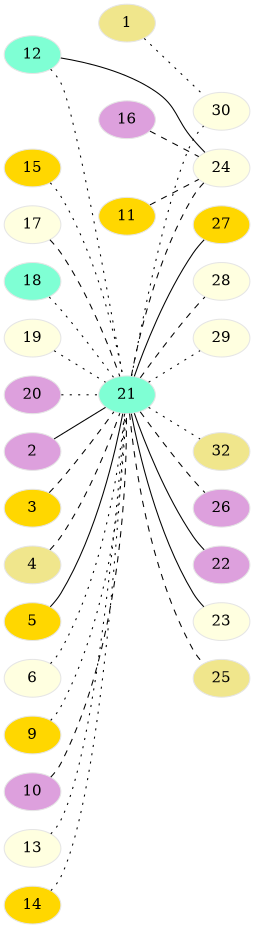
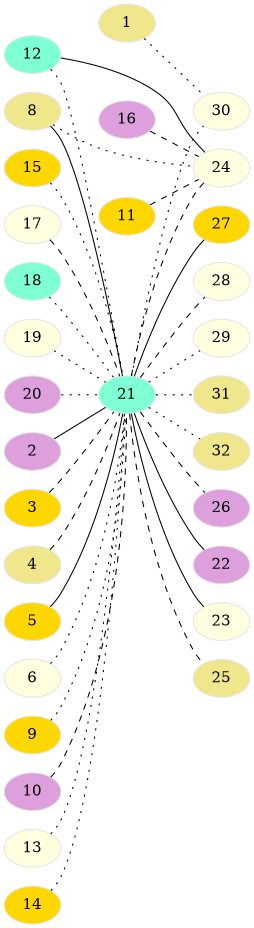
node "8": added
node "31": added
